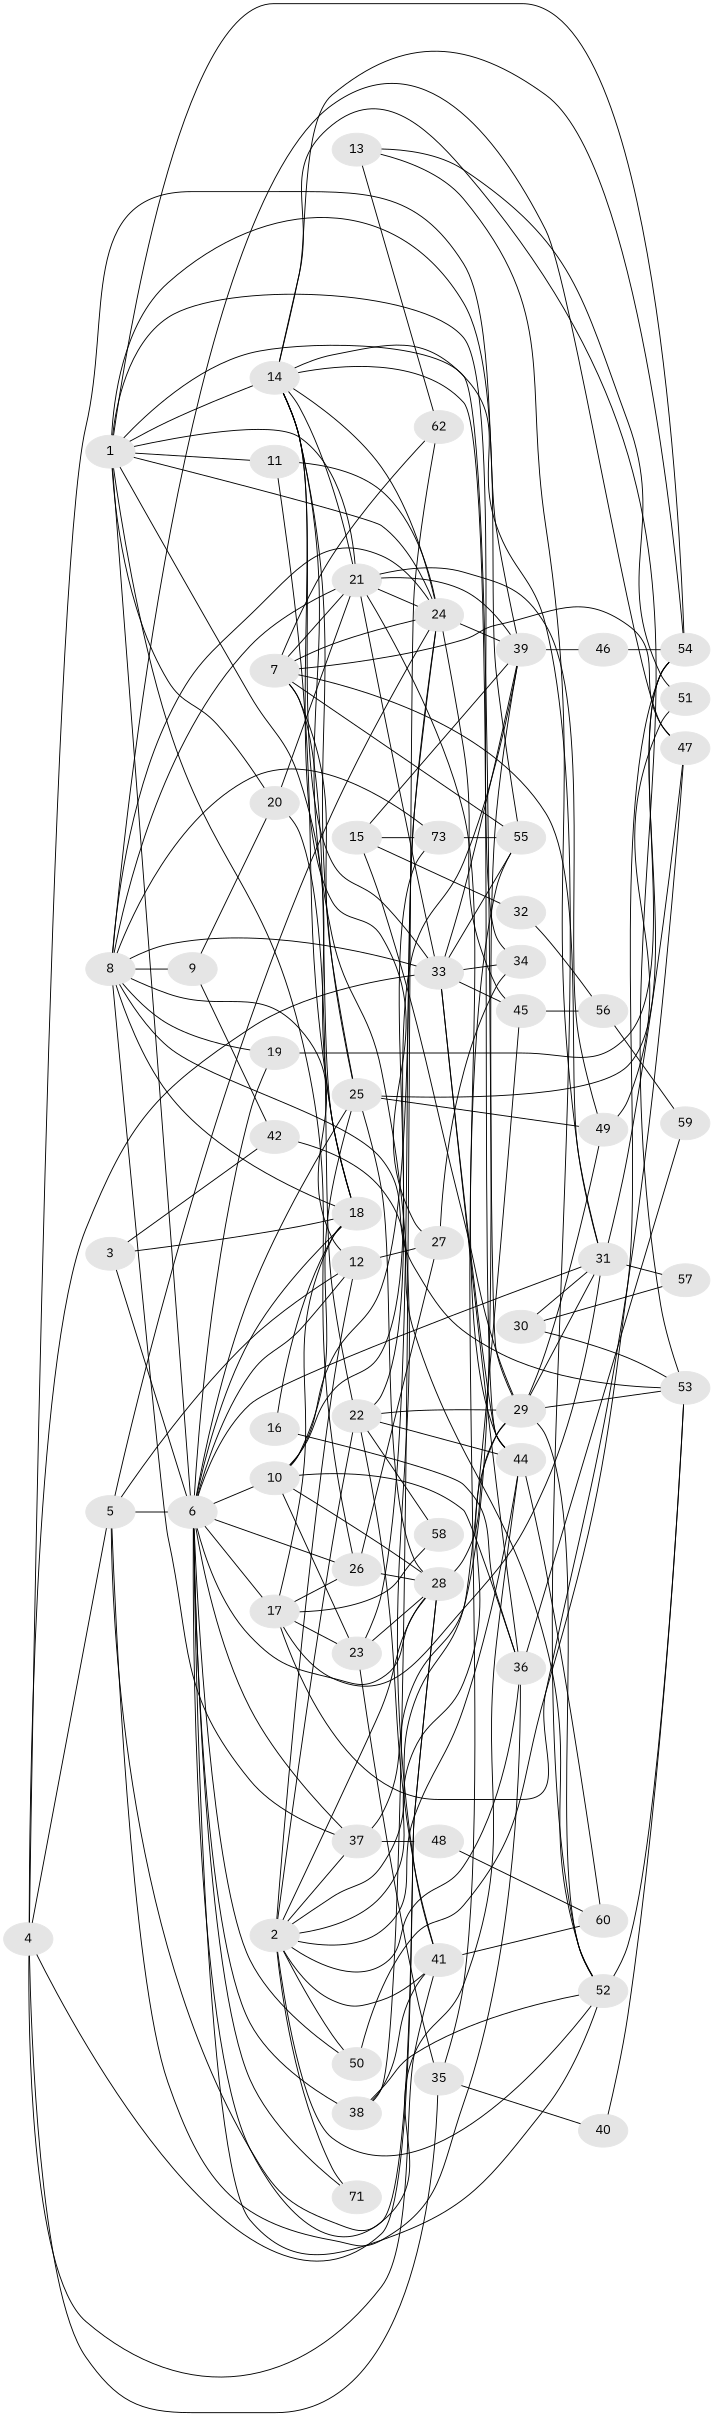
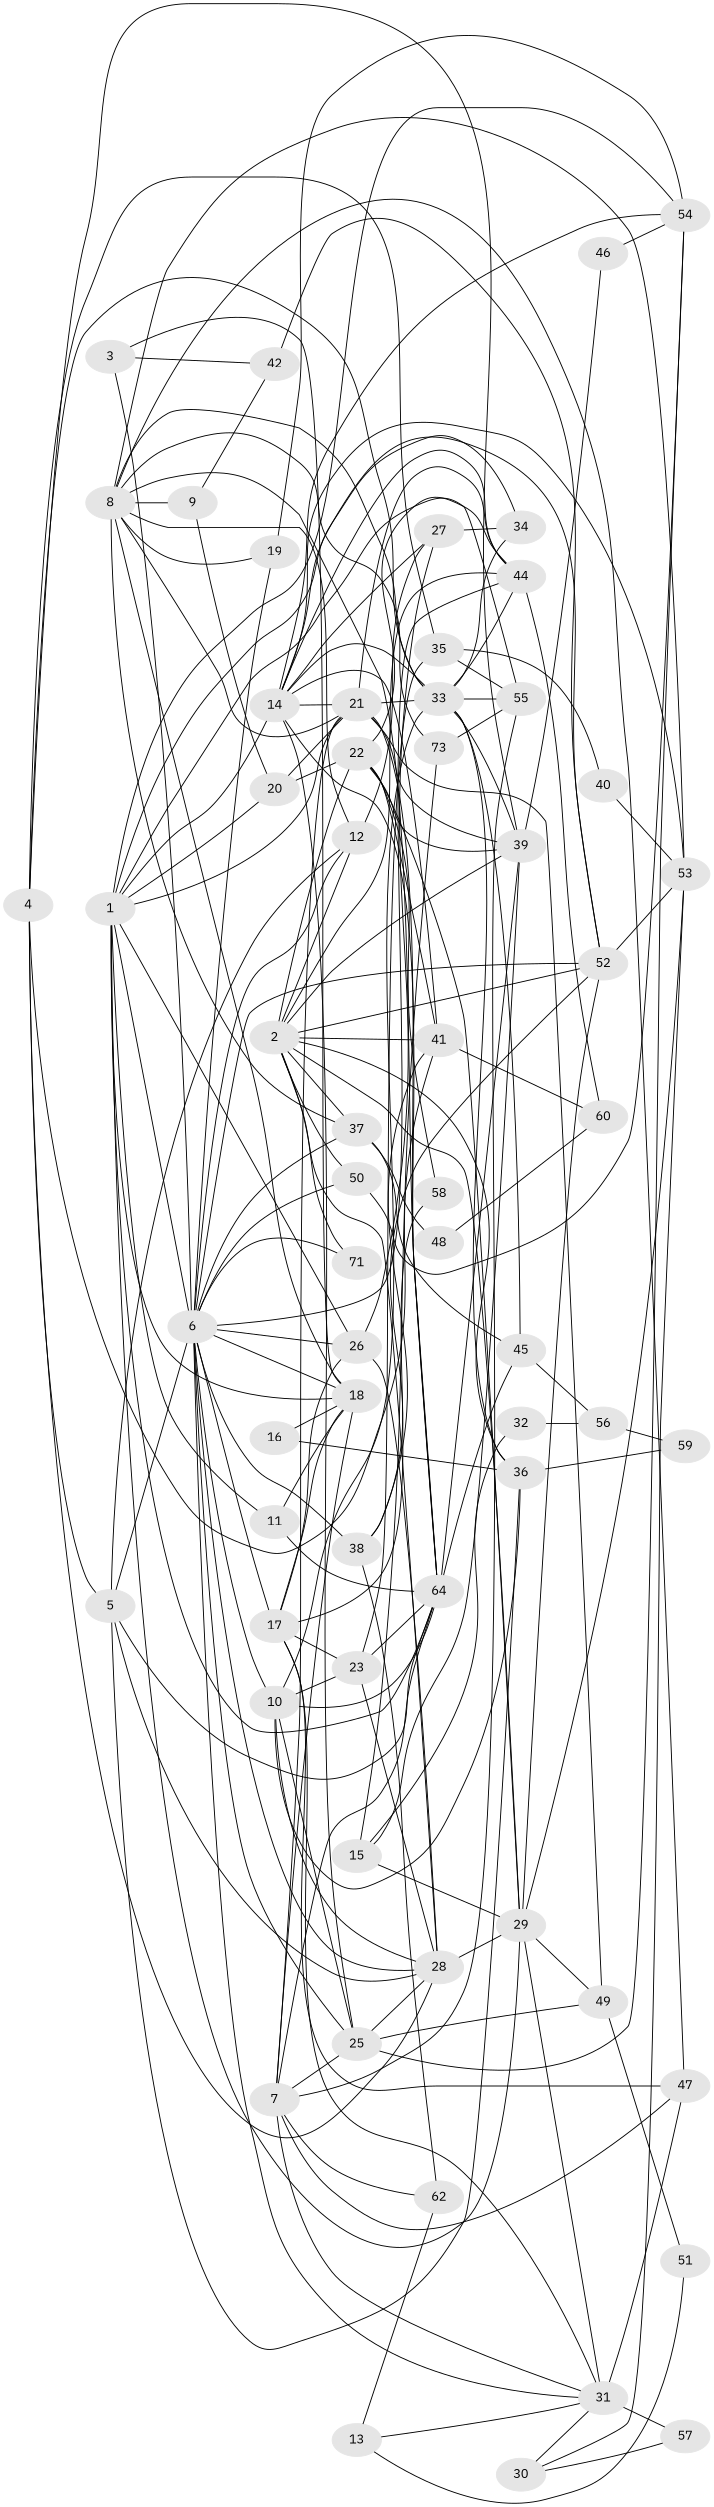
node "24": label "24" -> "64"
edge "73" -- "10": now "33" -- "10"
